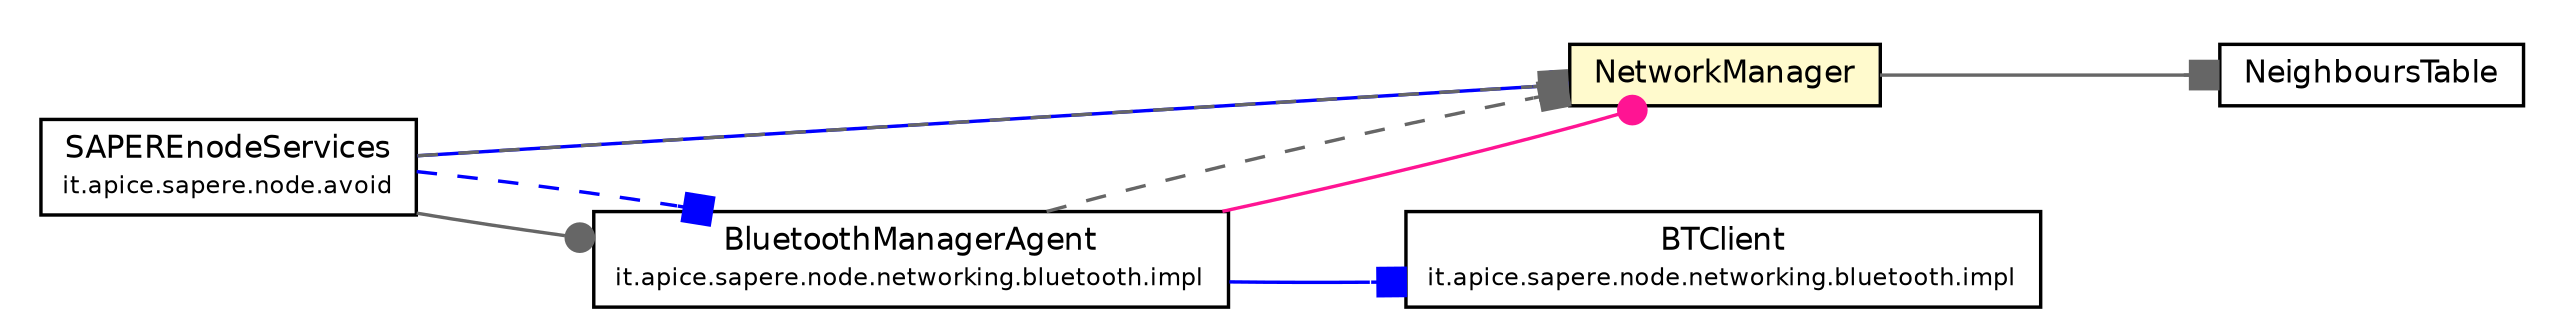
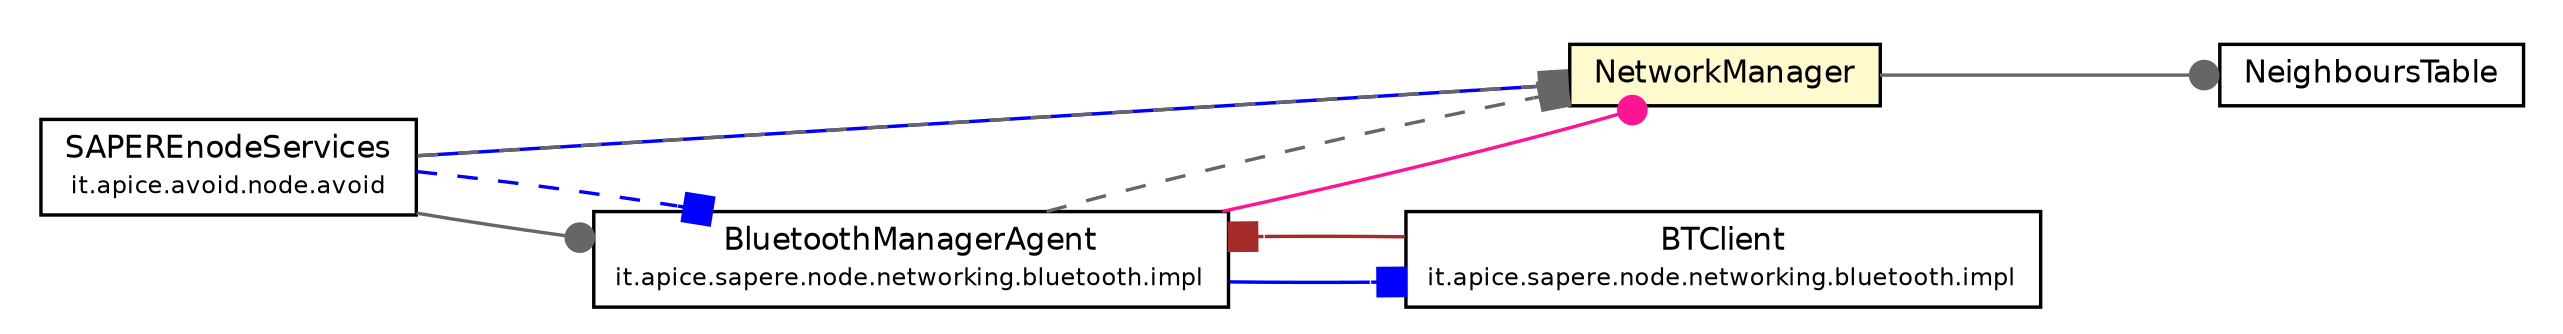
edge "NetworkManager" -> "NeighboursTable": arrowhead box -> dot
node "SAPEREnodeServices": text "it.apice.sapere.node.avoid" -> "it.apice.avoid.node.avoid"
edge "BTClient" -> "BluetoothManagerAgent": added
